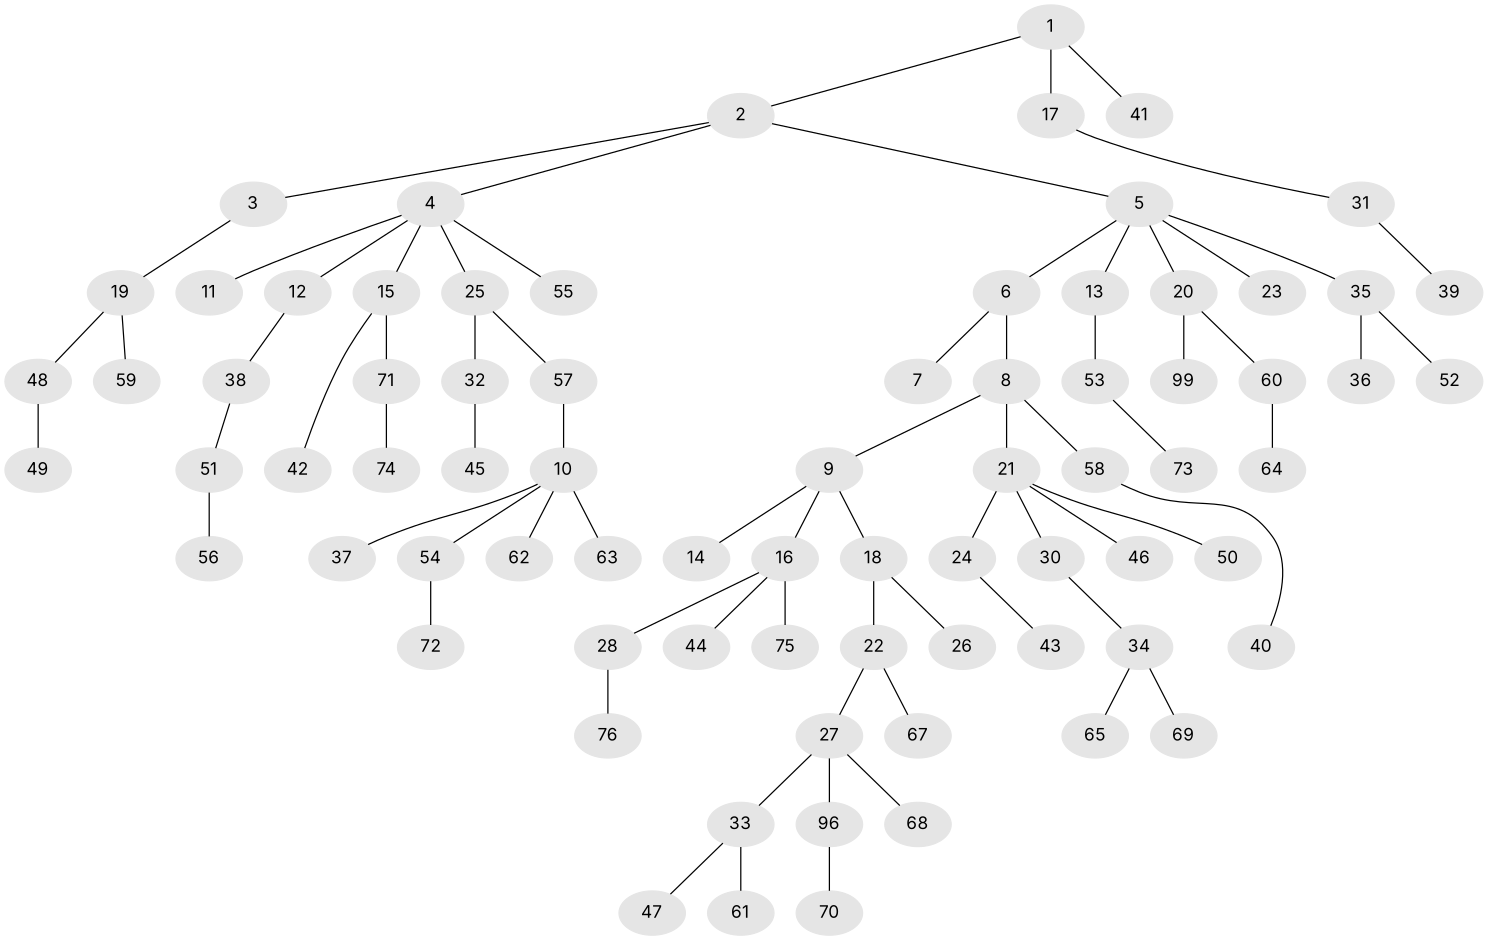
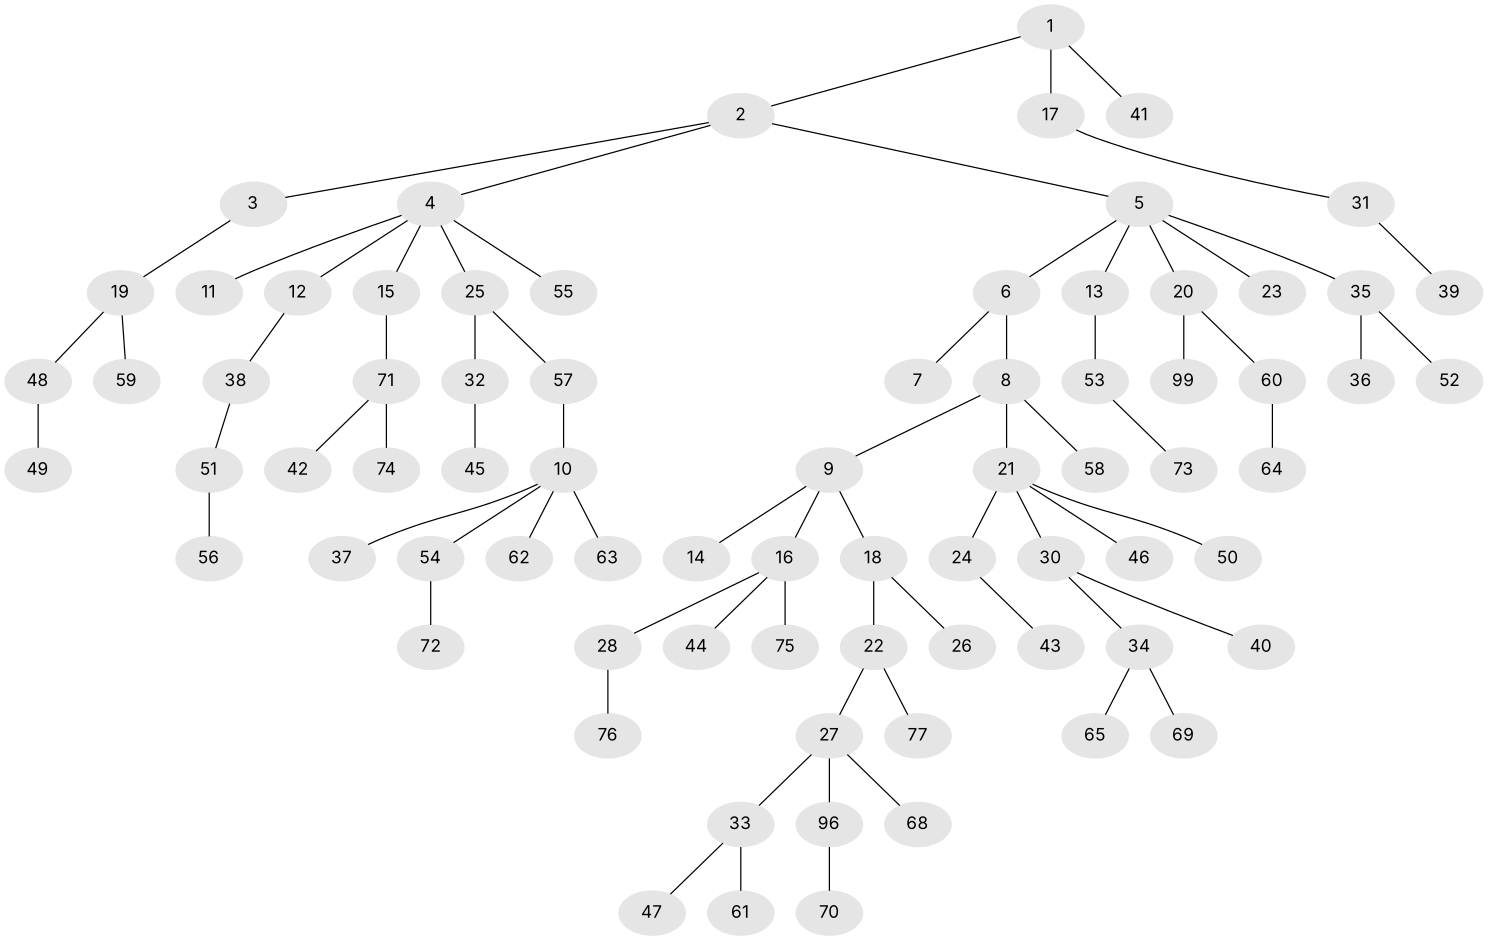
edge "15" -- "42": now "71" -- "42"
edge "58" -- "40": now "30" -- "40"
node "67": label "67" -> "77"
